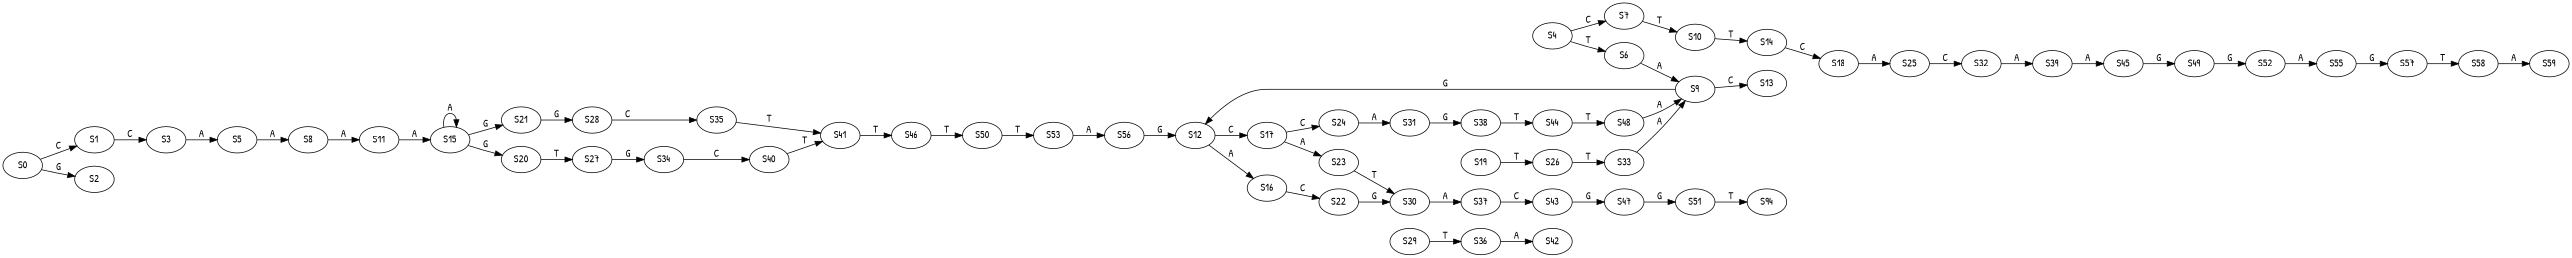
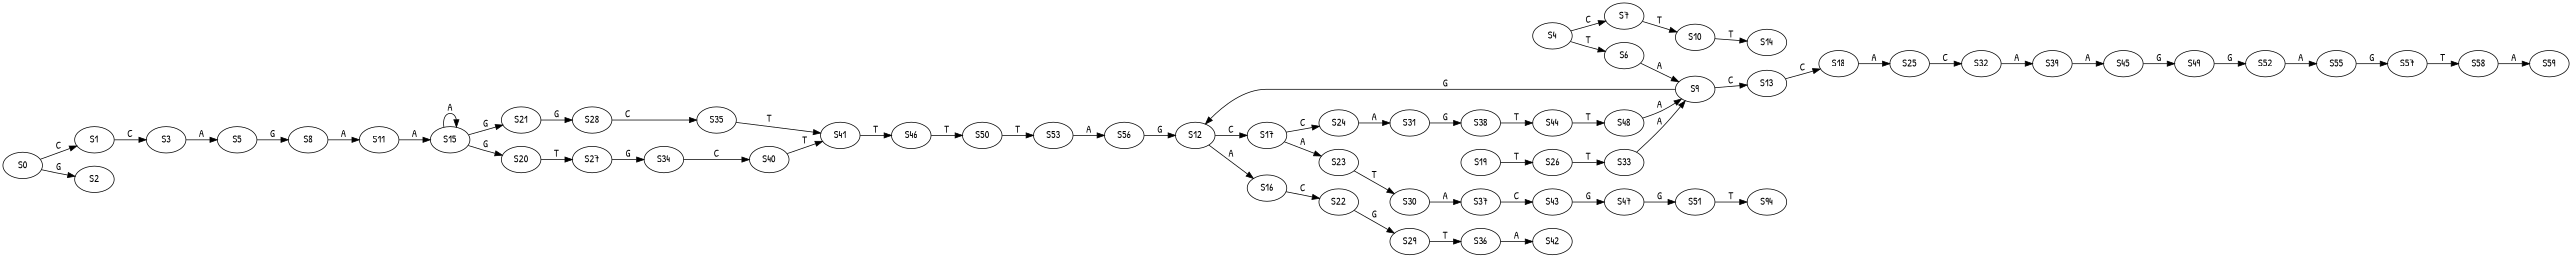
edge "S14" -> "S18": now "S13" -> "S18"
edge "S5" -> "S8": label "A" -> "G"
edge "S22" -> "S30": now "S22" -> "S29"
